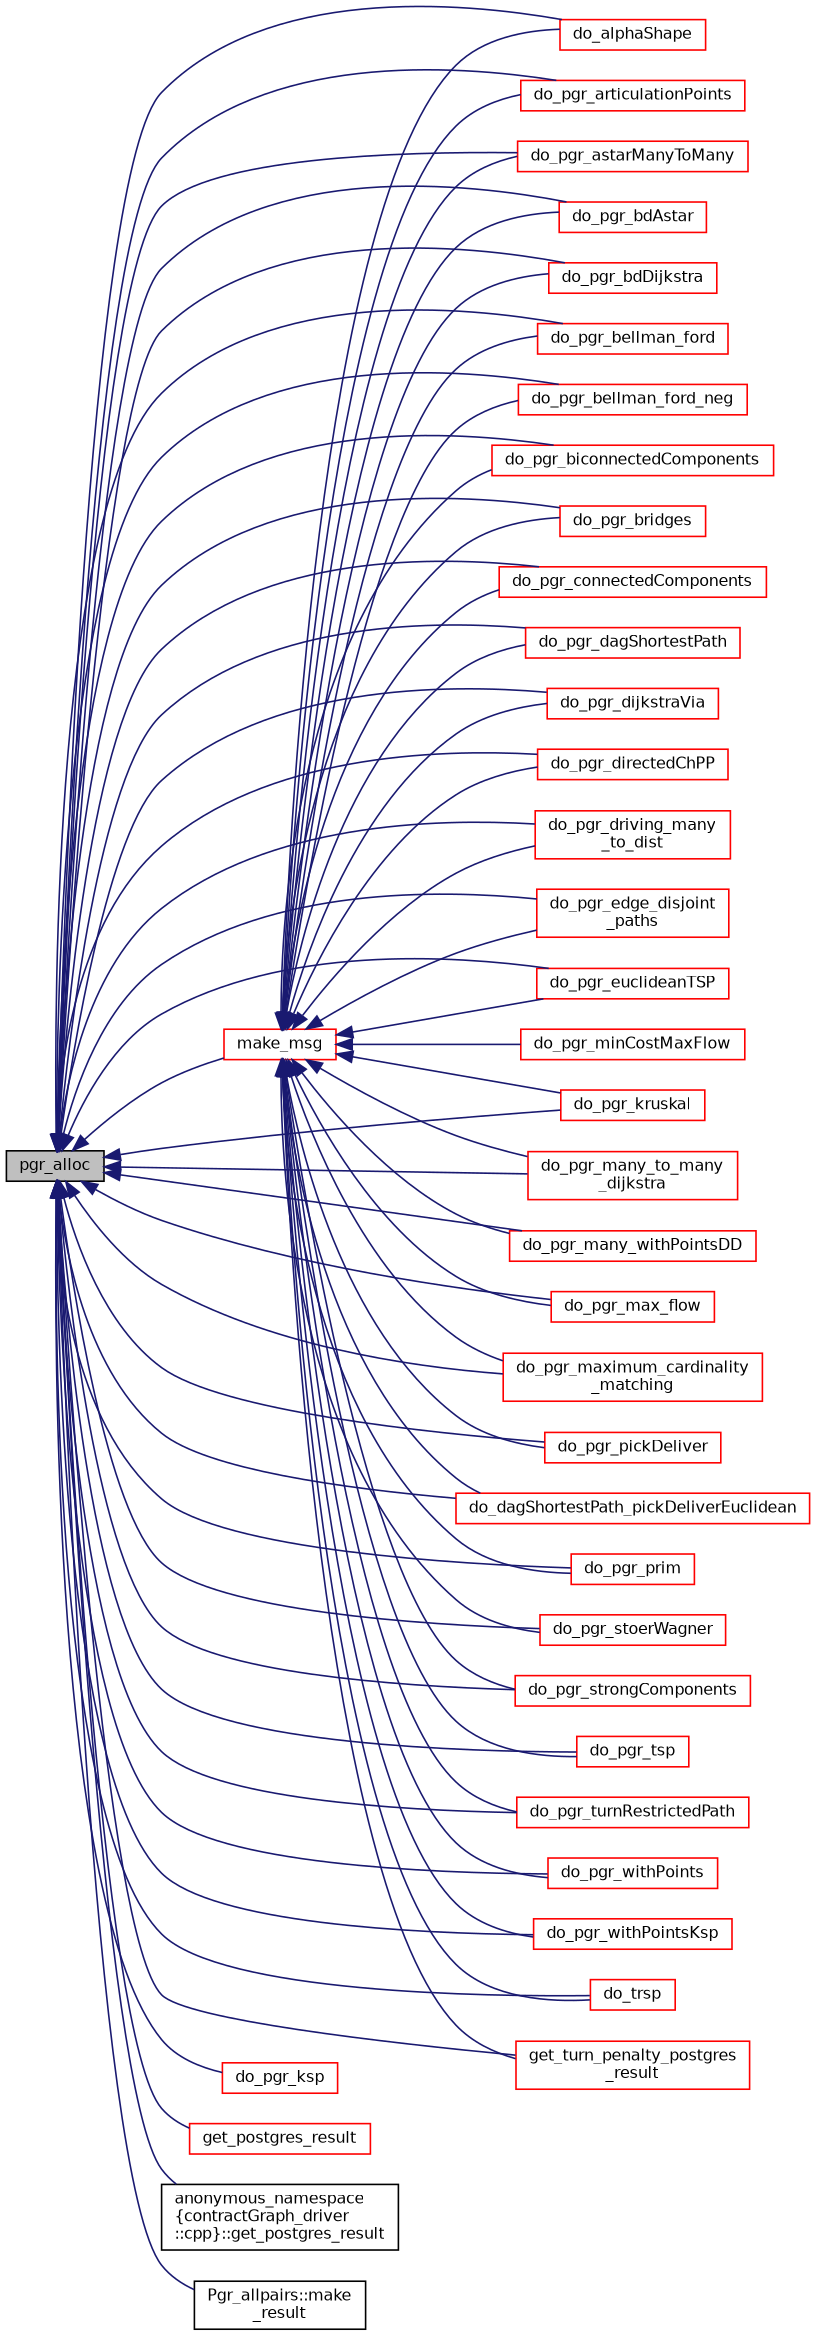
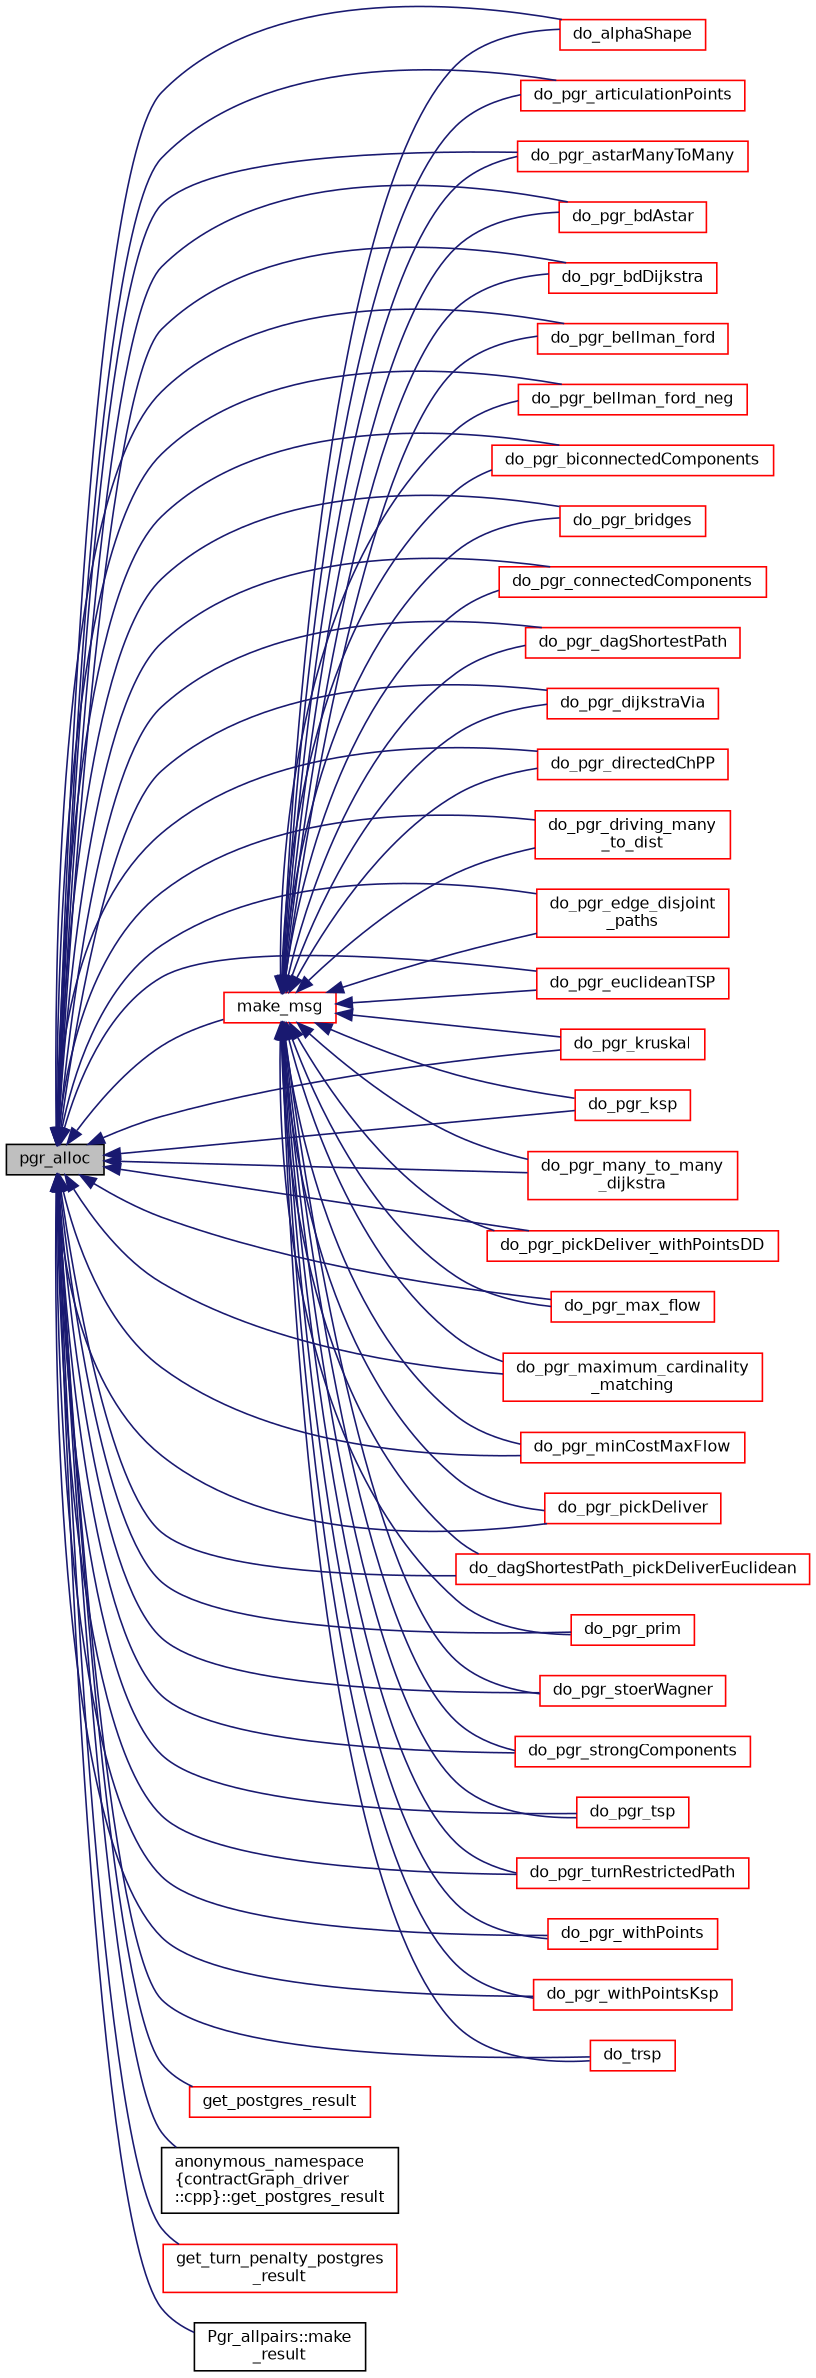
node "do_pgr_many_withPointsDD": label "do_pgr_many_withPointsDD" -> "do_pgr_pickDeliver_withPointsDD"
edge "do_pgr_minCostMaxFlow" -> "pgr_alloc": added
edge "get_turn_penalty_postgres _result" -> "make_msg": now "do_pgr_ksp" -> "make_msg"
